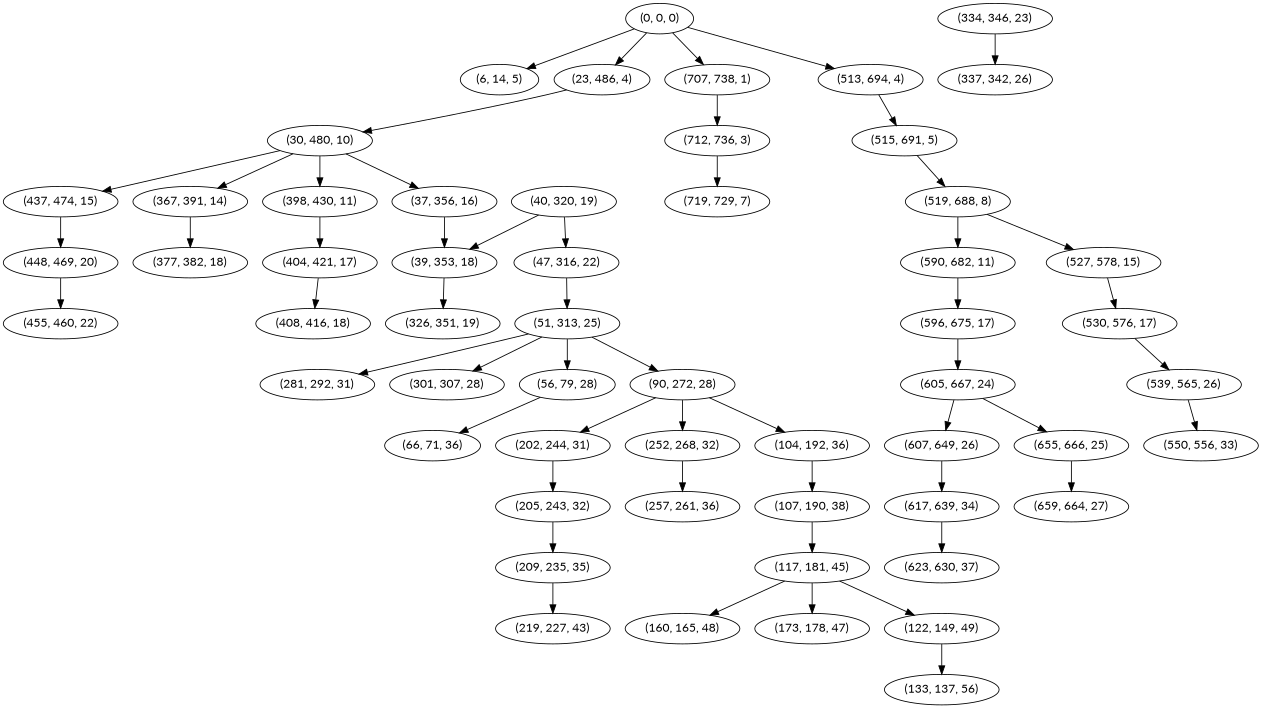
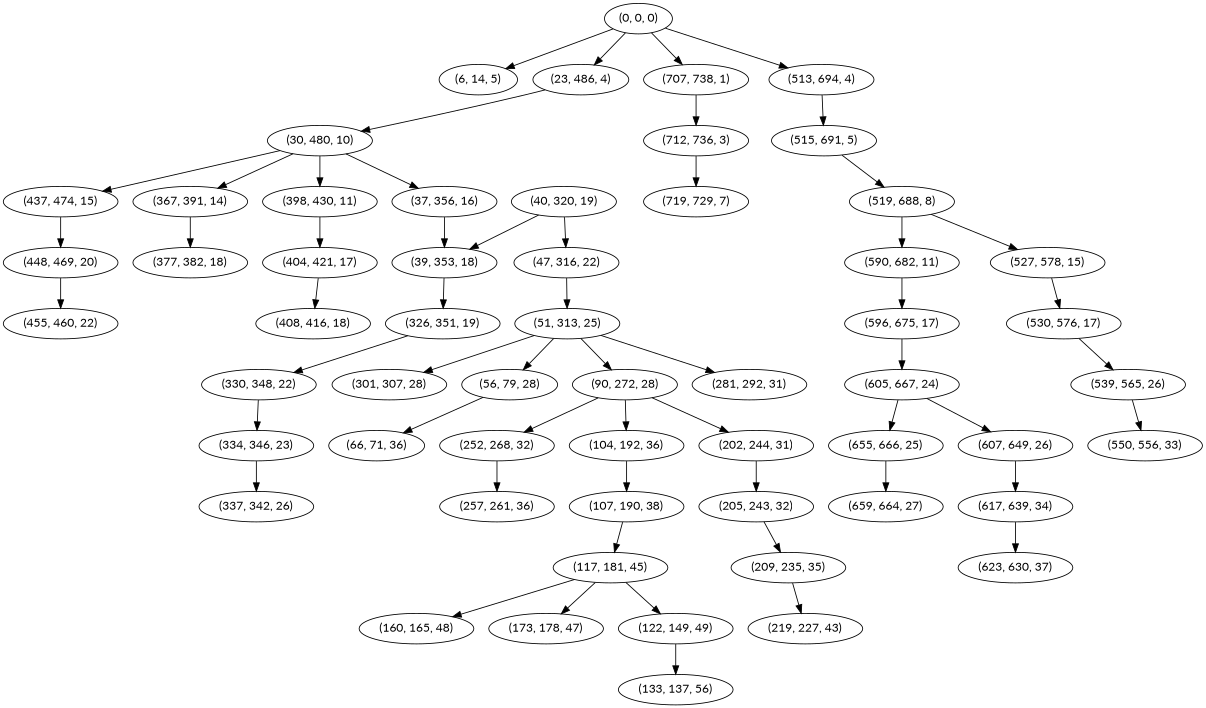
node "(330, 348, 22)": added
